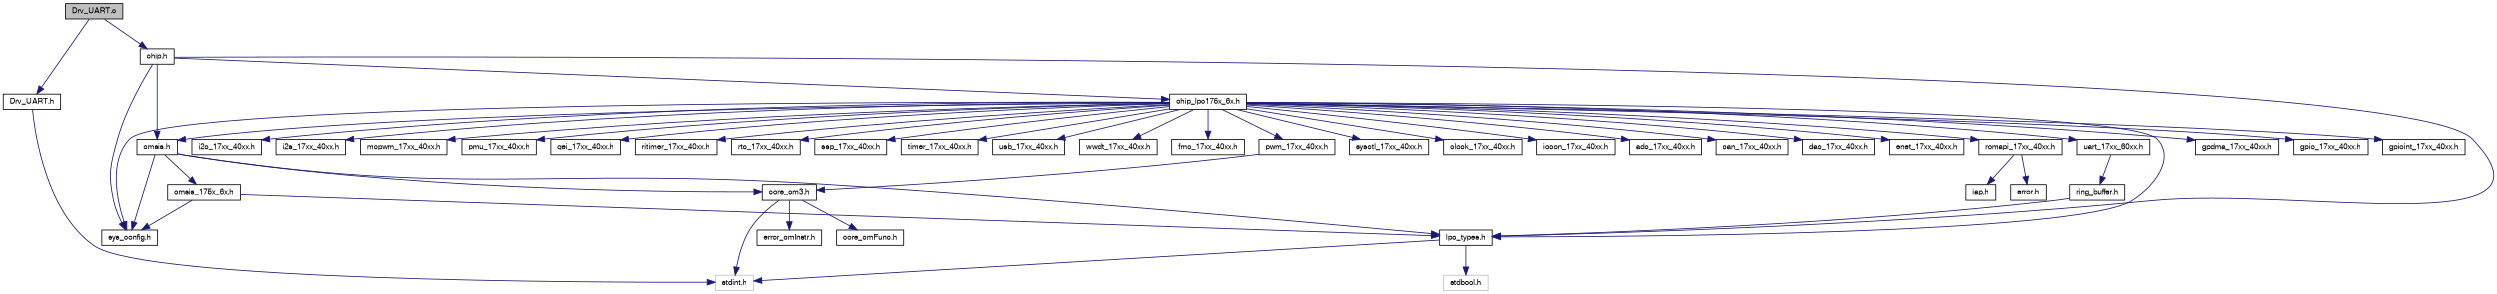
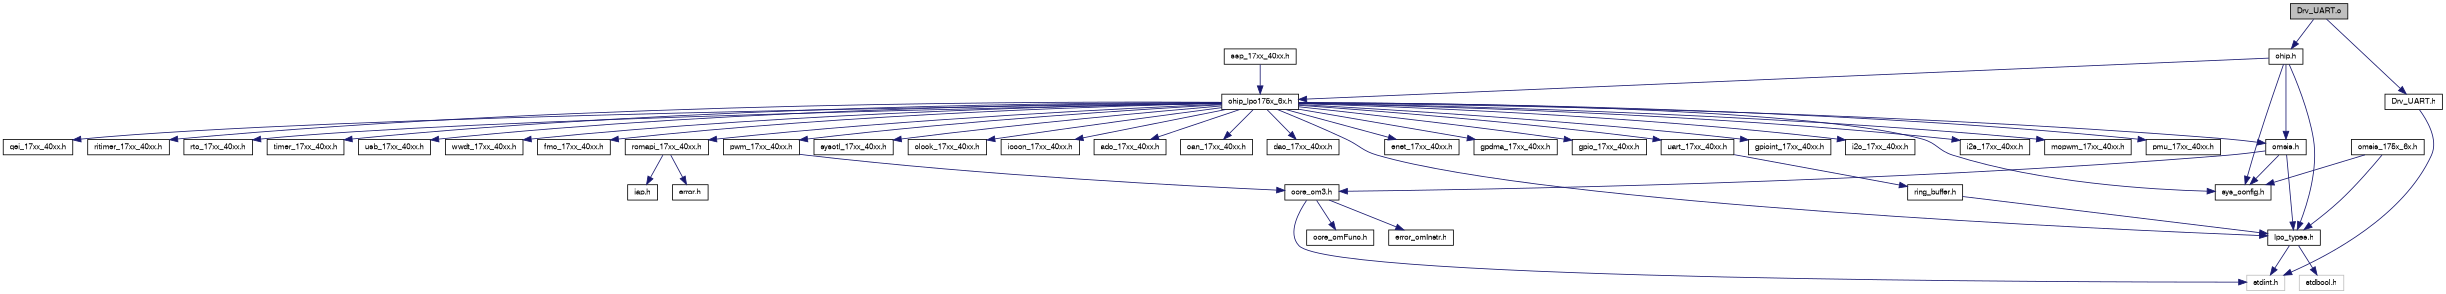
edge "chip_lpc175x_6x.h" -> "ssp_17xx_40xx.h": reversed
node "uart_17xx_60xx.h": label "uart_17xx_60xx.h" -> "uart_17xx_40xx.h"
edge "cmsis.h" -> "cmsis_175x_6x.h": removed
